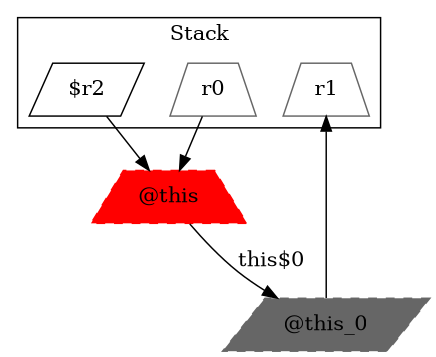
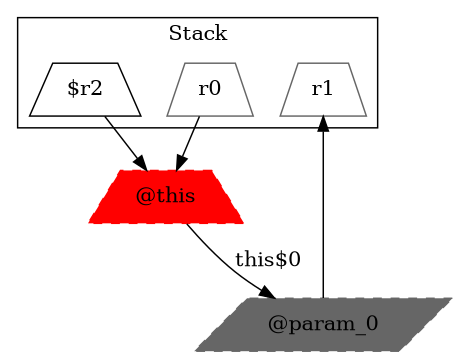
node "$r2": shape parallelogram -> trapezium
node "@this_0": label "@this_0" -> "@param_0"
